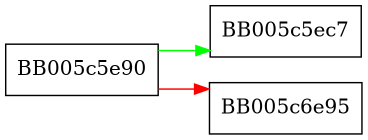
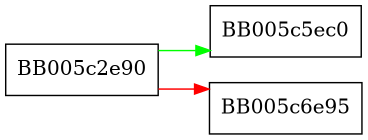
node "BB005c5ec7": label "BB005c5ec7" -> "BB005c5ec0"
node "BB005c5e90": label "BB005c5e90" -> "BB005c2e90"
